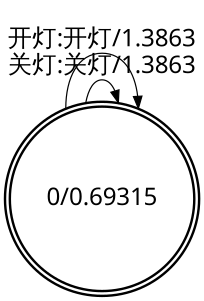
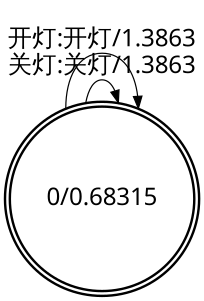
node "0/0.69315": label "0/0.69315" -> "0/0.68315"
